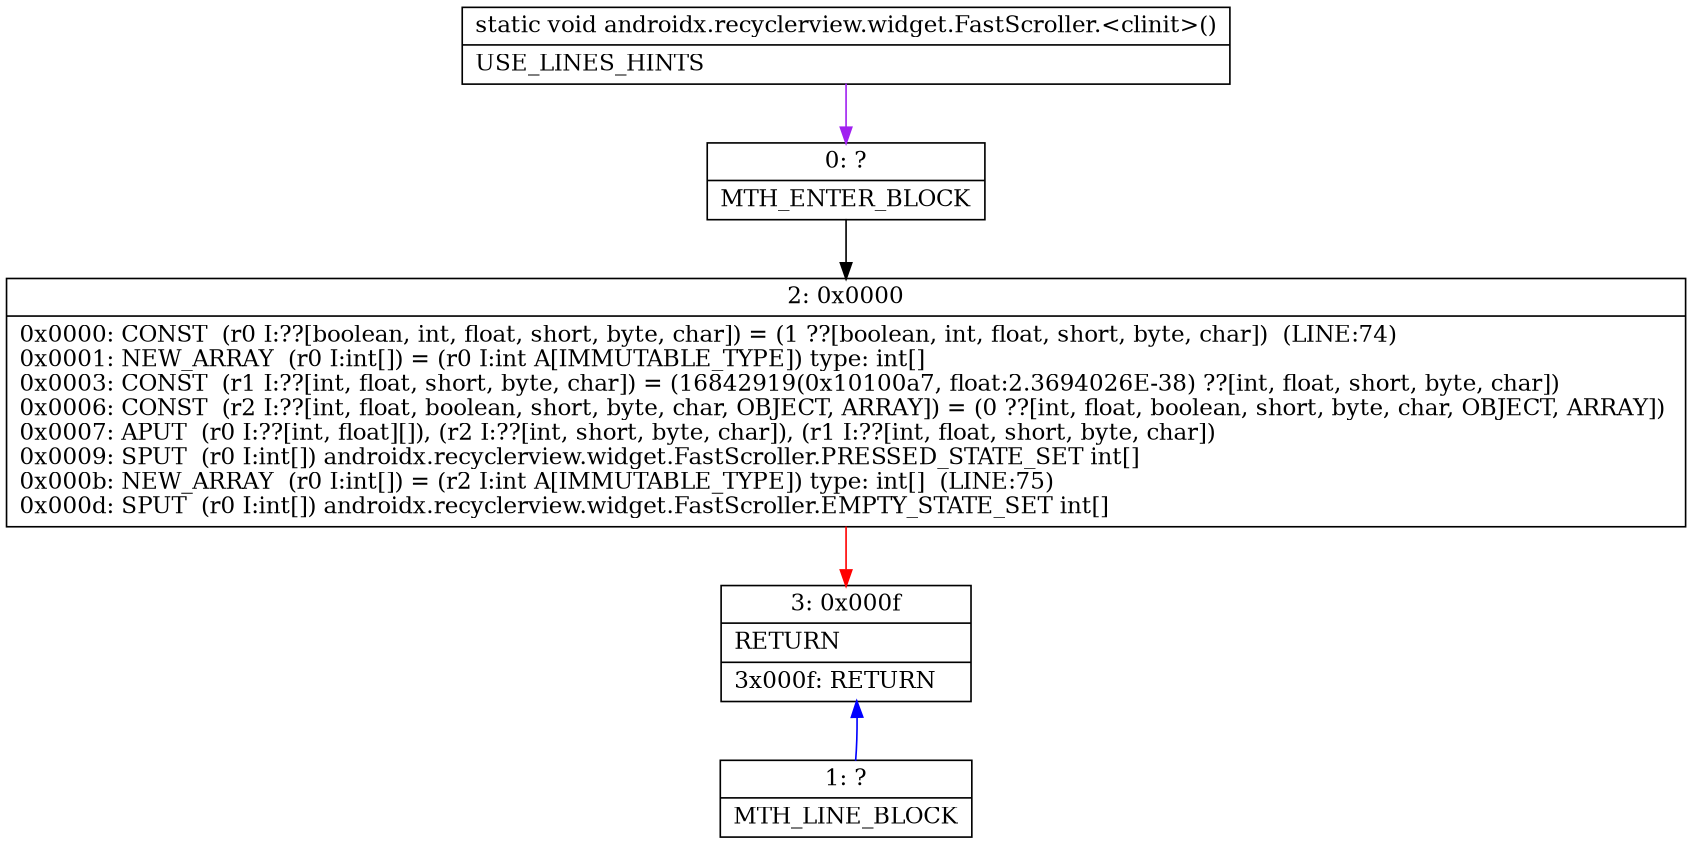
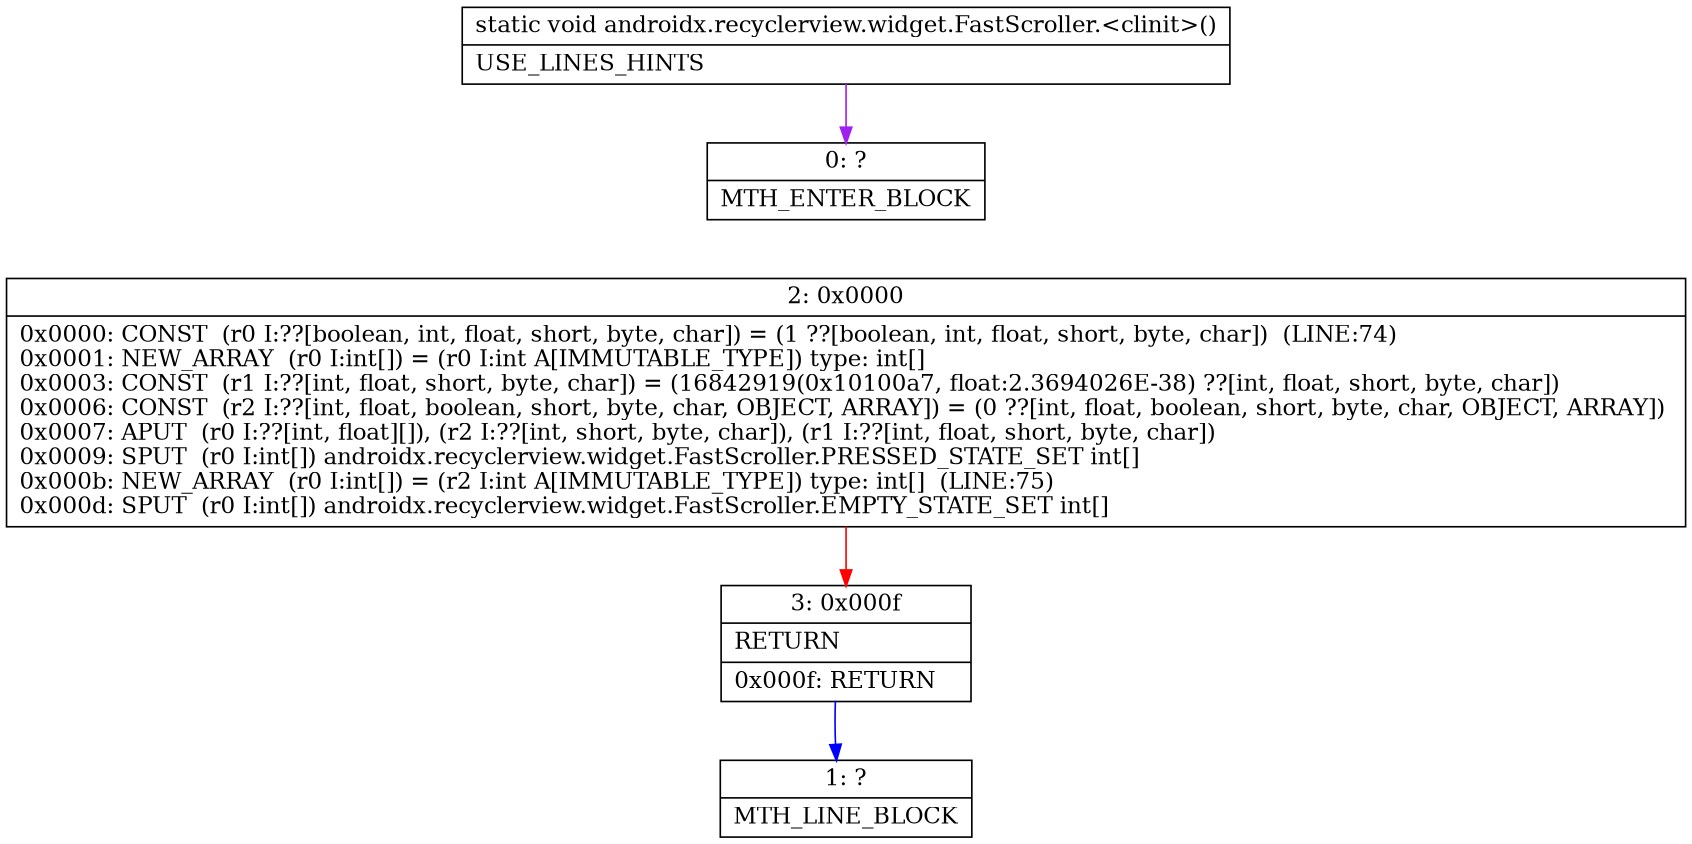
edge "0: ?" -> "2: 0x0000": removed
node "3: 0x000f": text "3x000f: RETURN" -> "0x000f: RETURN"
edge "1: ?" -> "3: 0x000f": reversed
